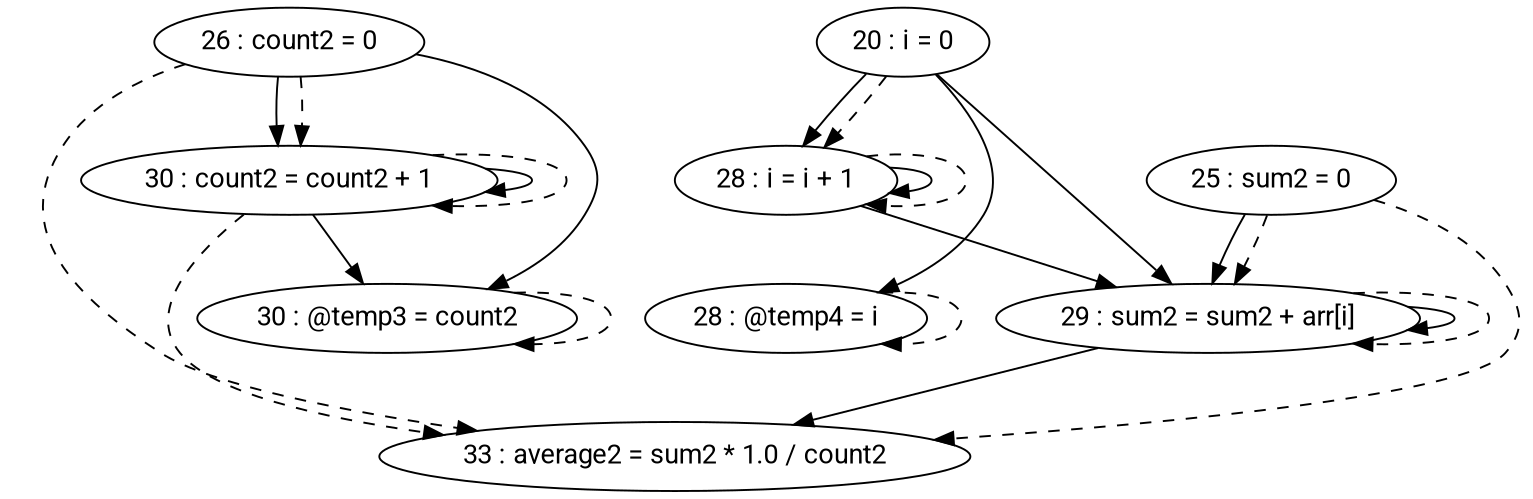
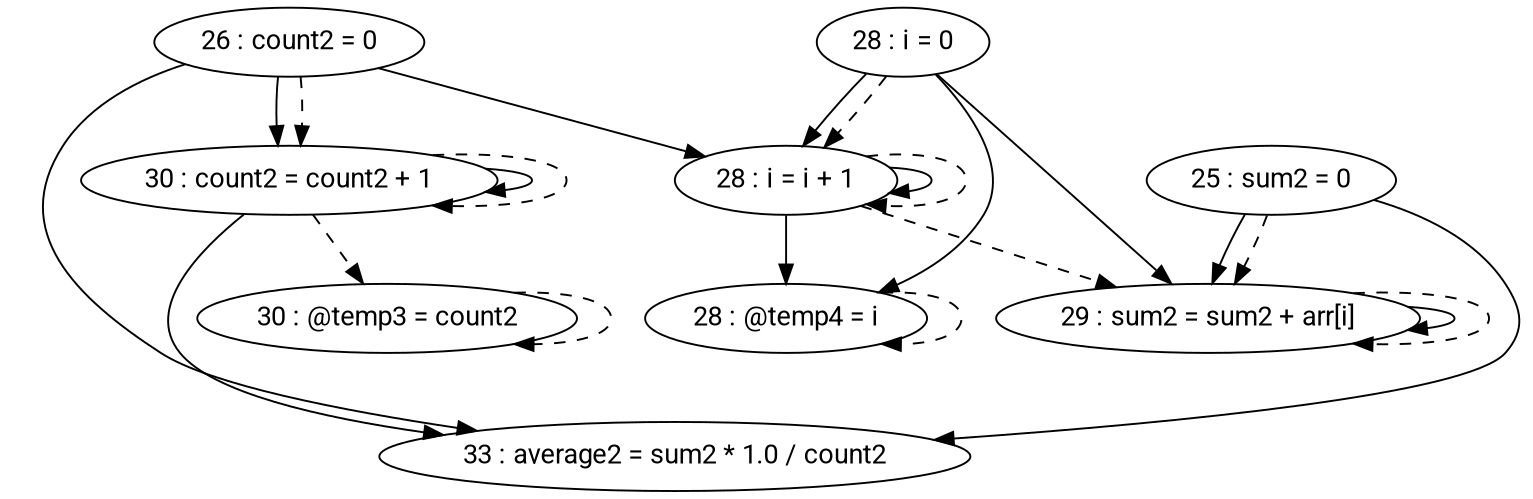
node "20 : i = 0": label "20 : i = 0" -> "28 : i = 0"
edge "26 : count2 = 0" -> "30 : @temp3 = count2": now "26 : count2 = 0" -> "28 : i = i + 1"
edge "28 : i = i + 1" -> "28 : @temp4 = i": added
edge "30 : count2 = count2 + 1" -> "30 : @temp3 = count2": style solid -> dashed
edge "28 : i = i + 1" -> "29 : sum2 = sum2 + arr[i]": style solid -> dashed
edge "26 : count2 = 0" -> "33 : average2 = sum2 * 1.0 / count2": style dashed -> solid
edge "30 : count2 = count2 + 1" -> "33 : average2 = sum2 * 1.0 / count2": style dashed -> solid
edge "29 : sum2 = sum2 + arr[i]" -> "33 : average2 = sum2 * 1.0 / count2": removed
edge "25 : sum2 = 0" -> "33 : average2 = sum2 * 1.0 / count2": style dashed -> solid
